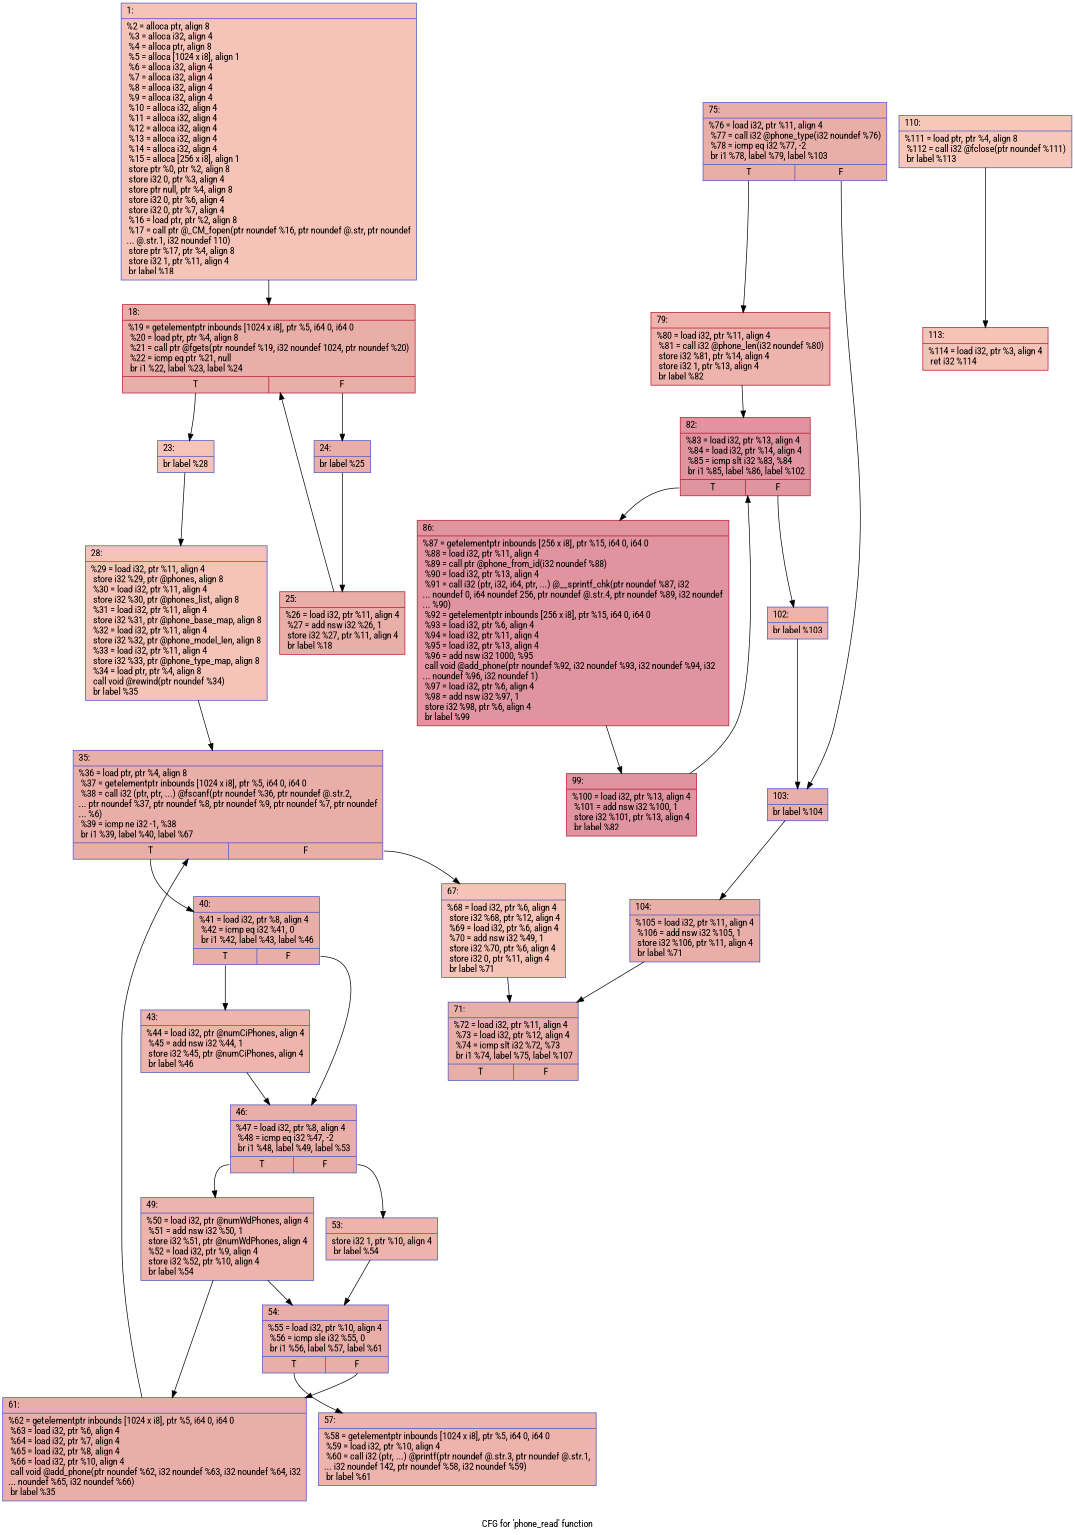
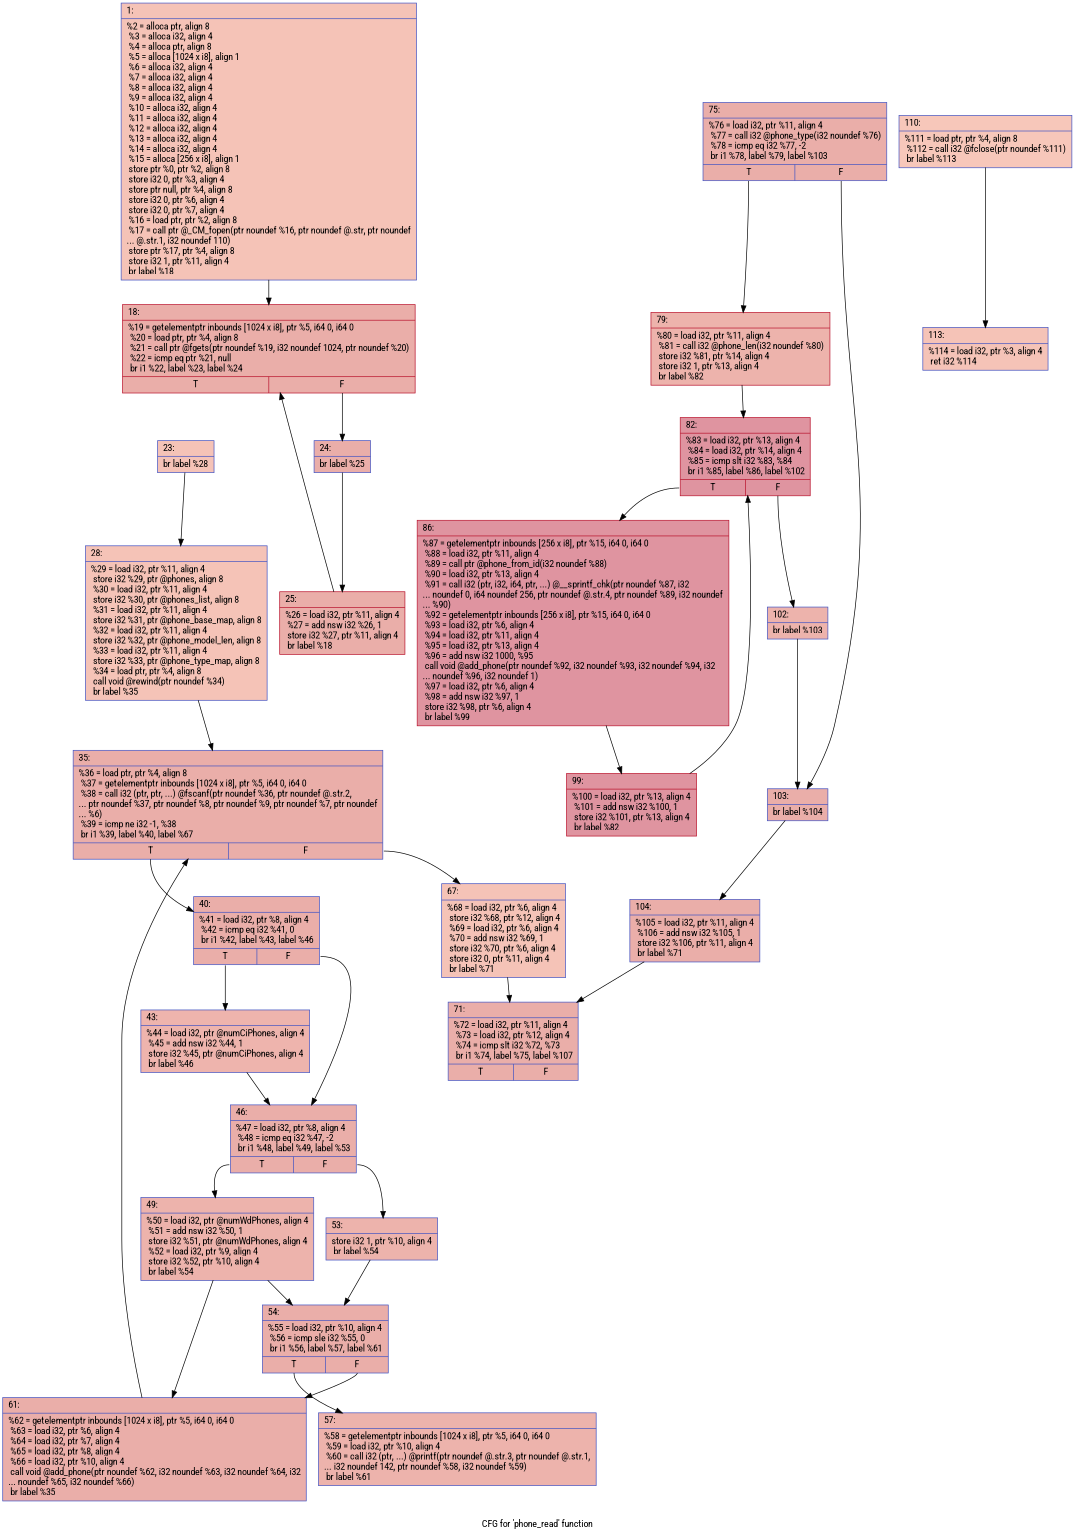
node "113:": color #b70d28ff -> #3d50c3ff
edge "18:" -> "23:": removed
node "67:": text "%70 = add nsw i32 %49, 1" -> "%70 = add nsw i32 %69, 1"
